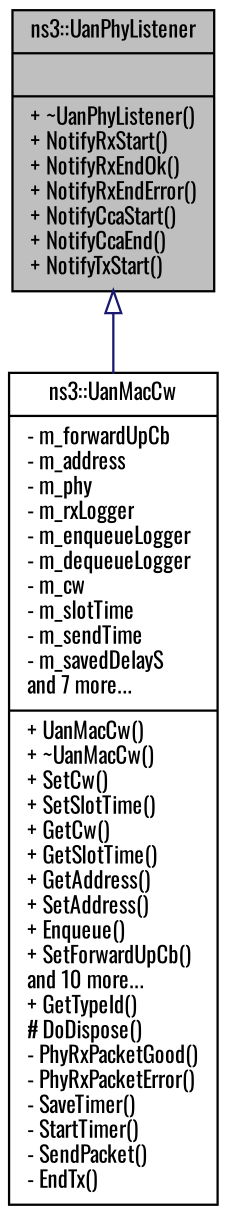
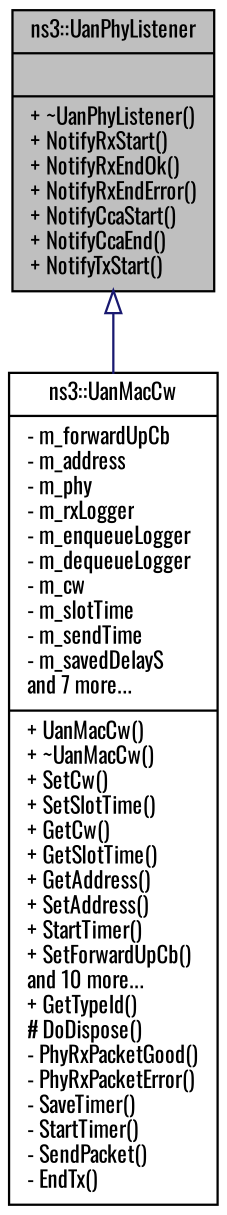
node "ns3::UanMacCw": text "+ Enqueue()" -> "+ StartTimer()"
